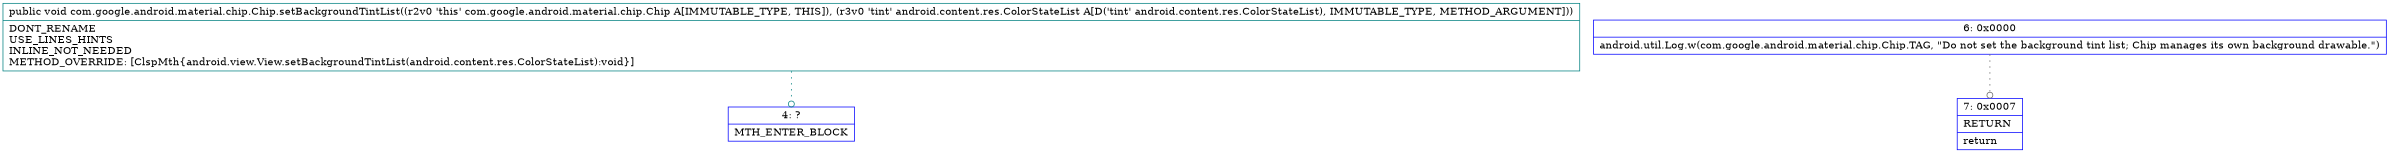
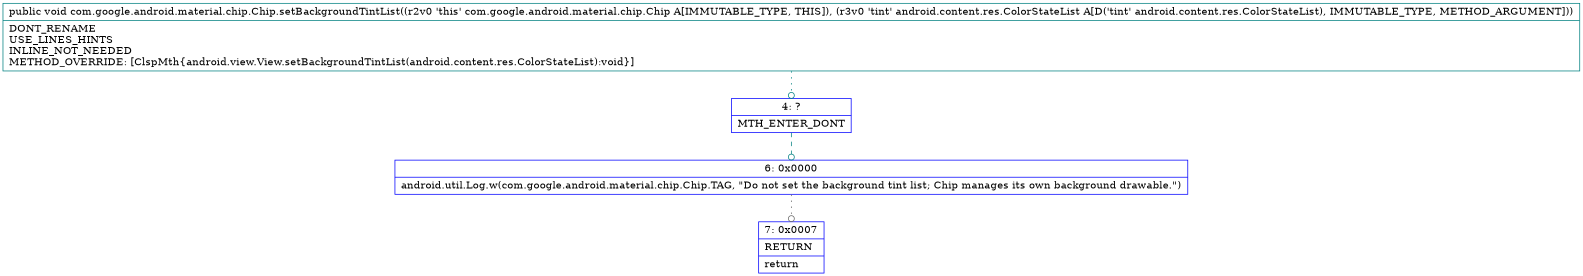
node "4: ?": text "MTH_ENTER_BLOCK" -> "MTH_ENTER_DONT"
edge "4: ?" -> "6: 0x0000": added
